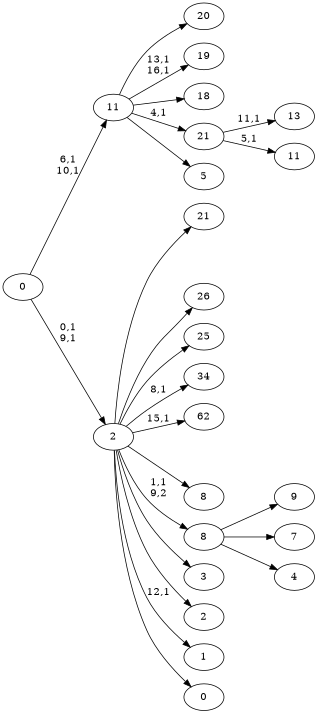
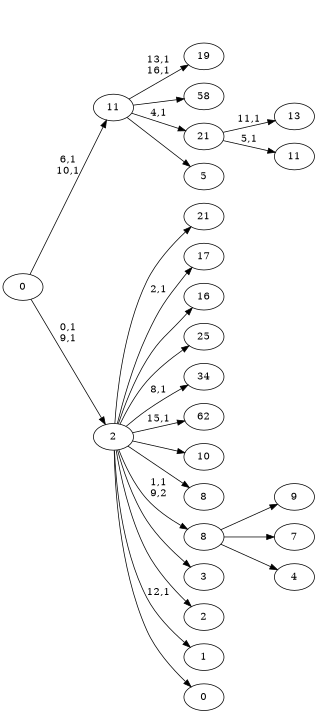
node "20": removed
node "18": label "18" -> "58"
node "17": added
node "26": label "26" -> "16"
node "10": added
